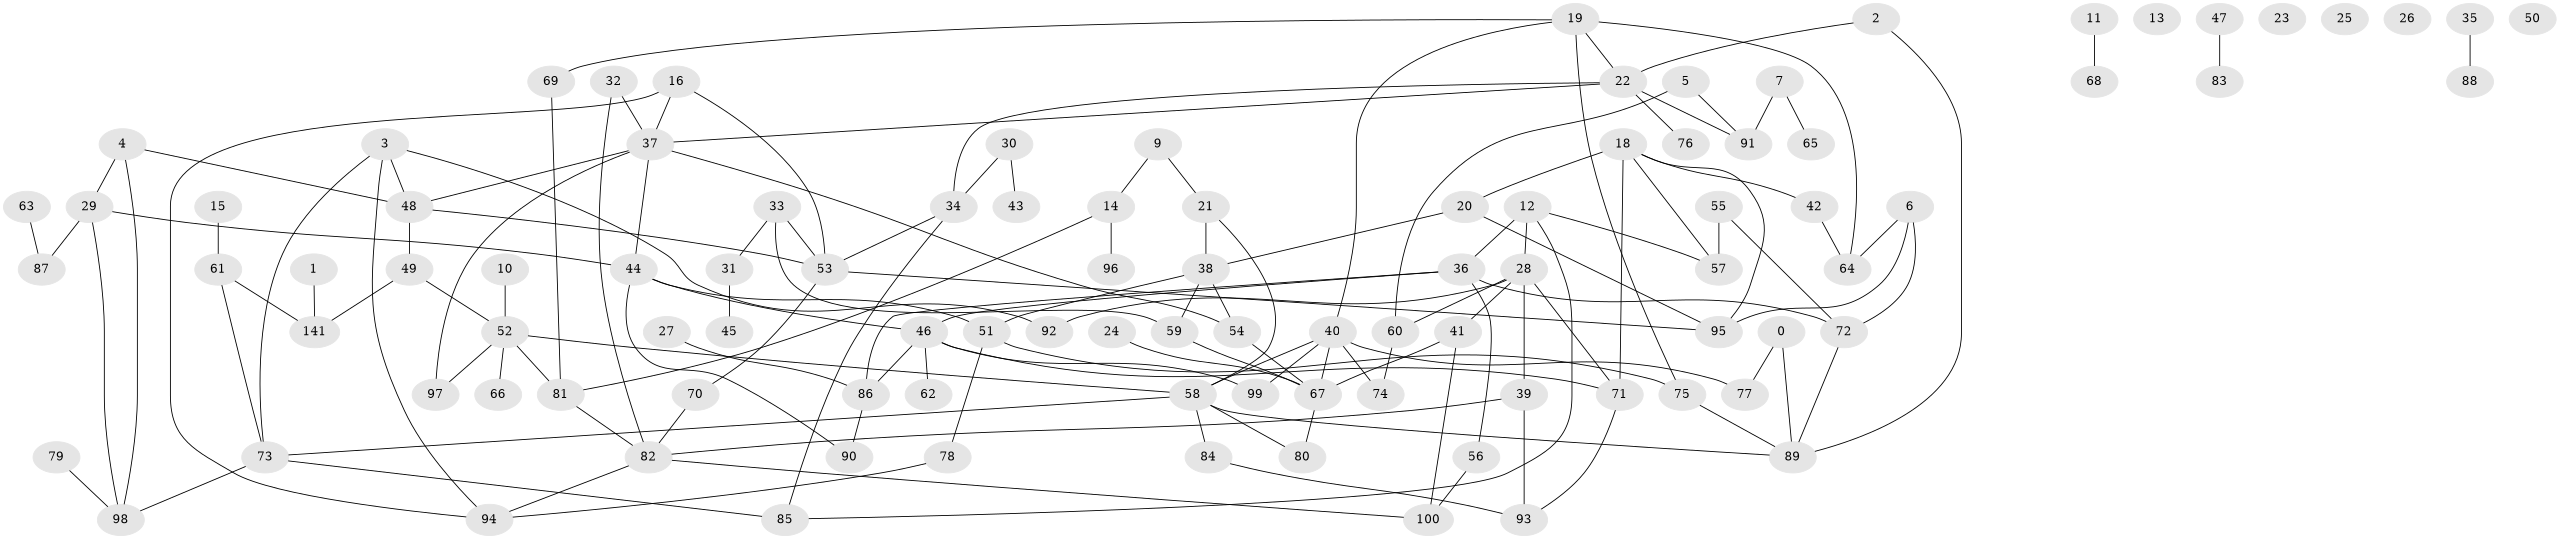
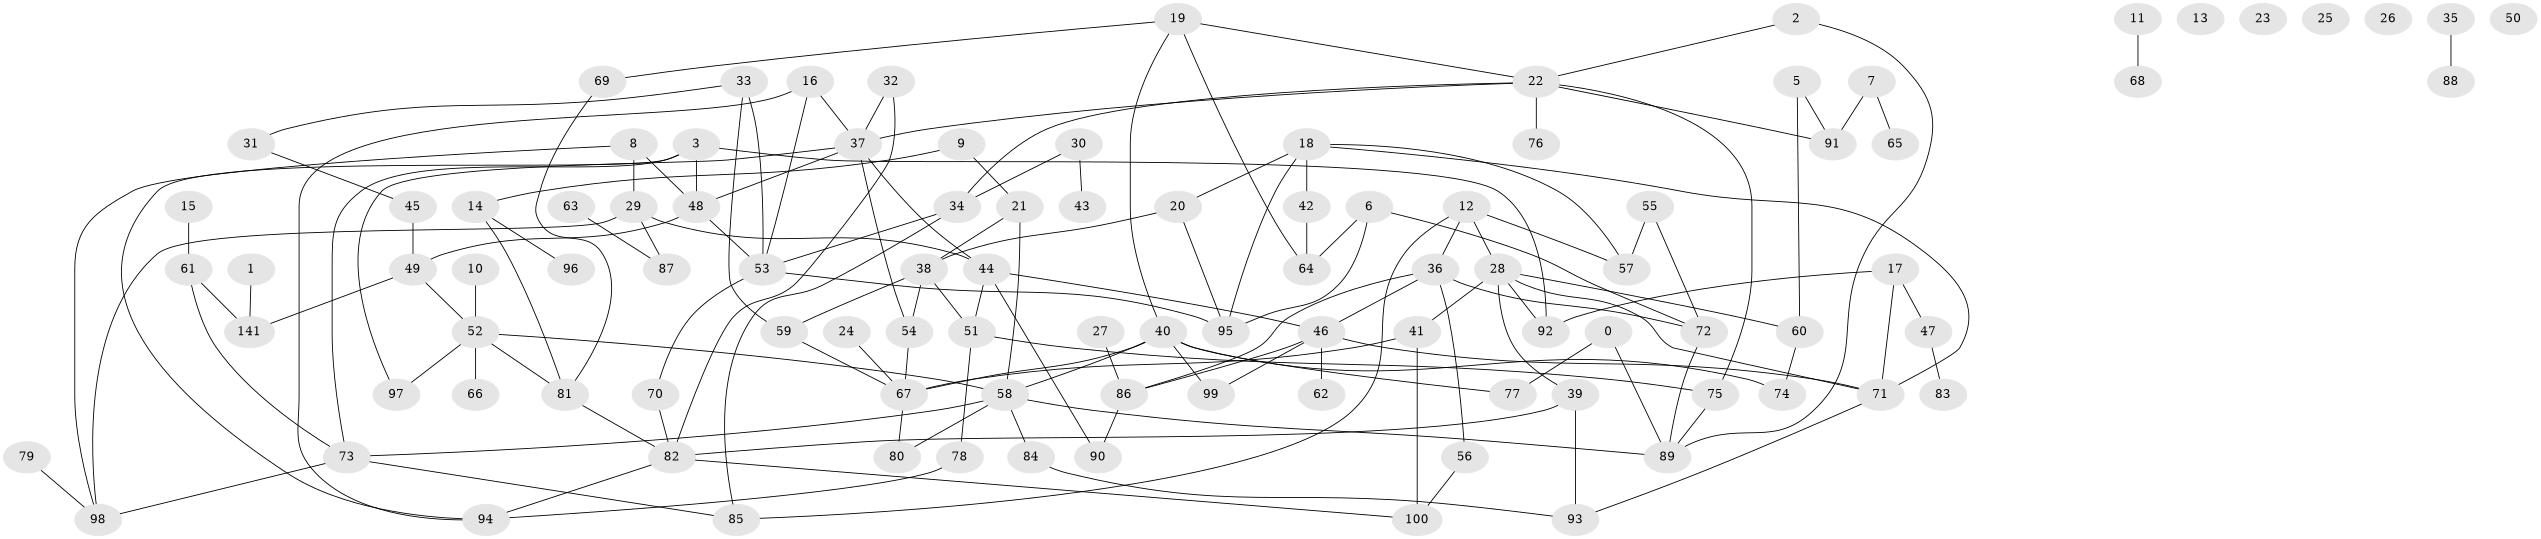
node "4": label "4" -> "8"
edge "19" -- "75": now "22" -- "75"
edge "45" -- "49": added
node "17": added
